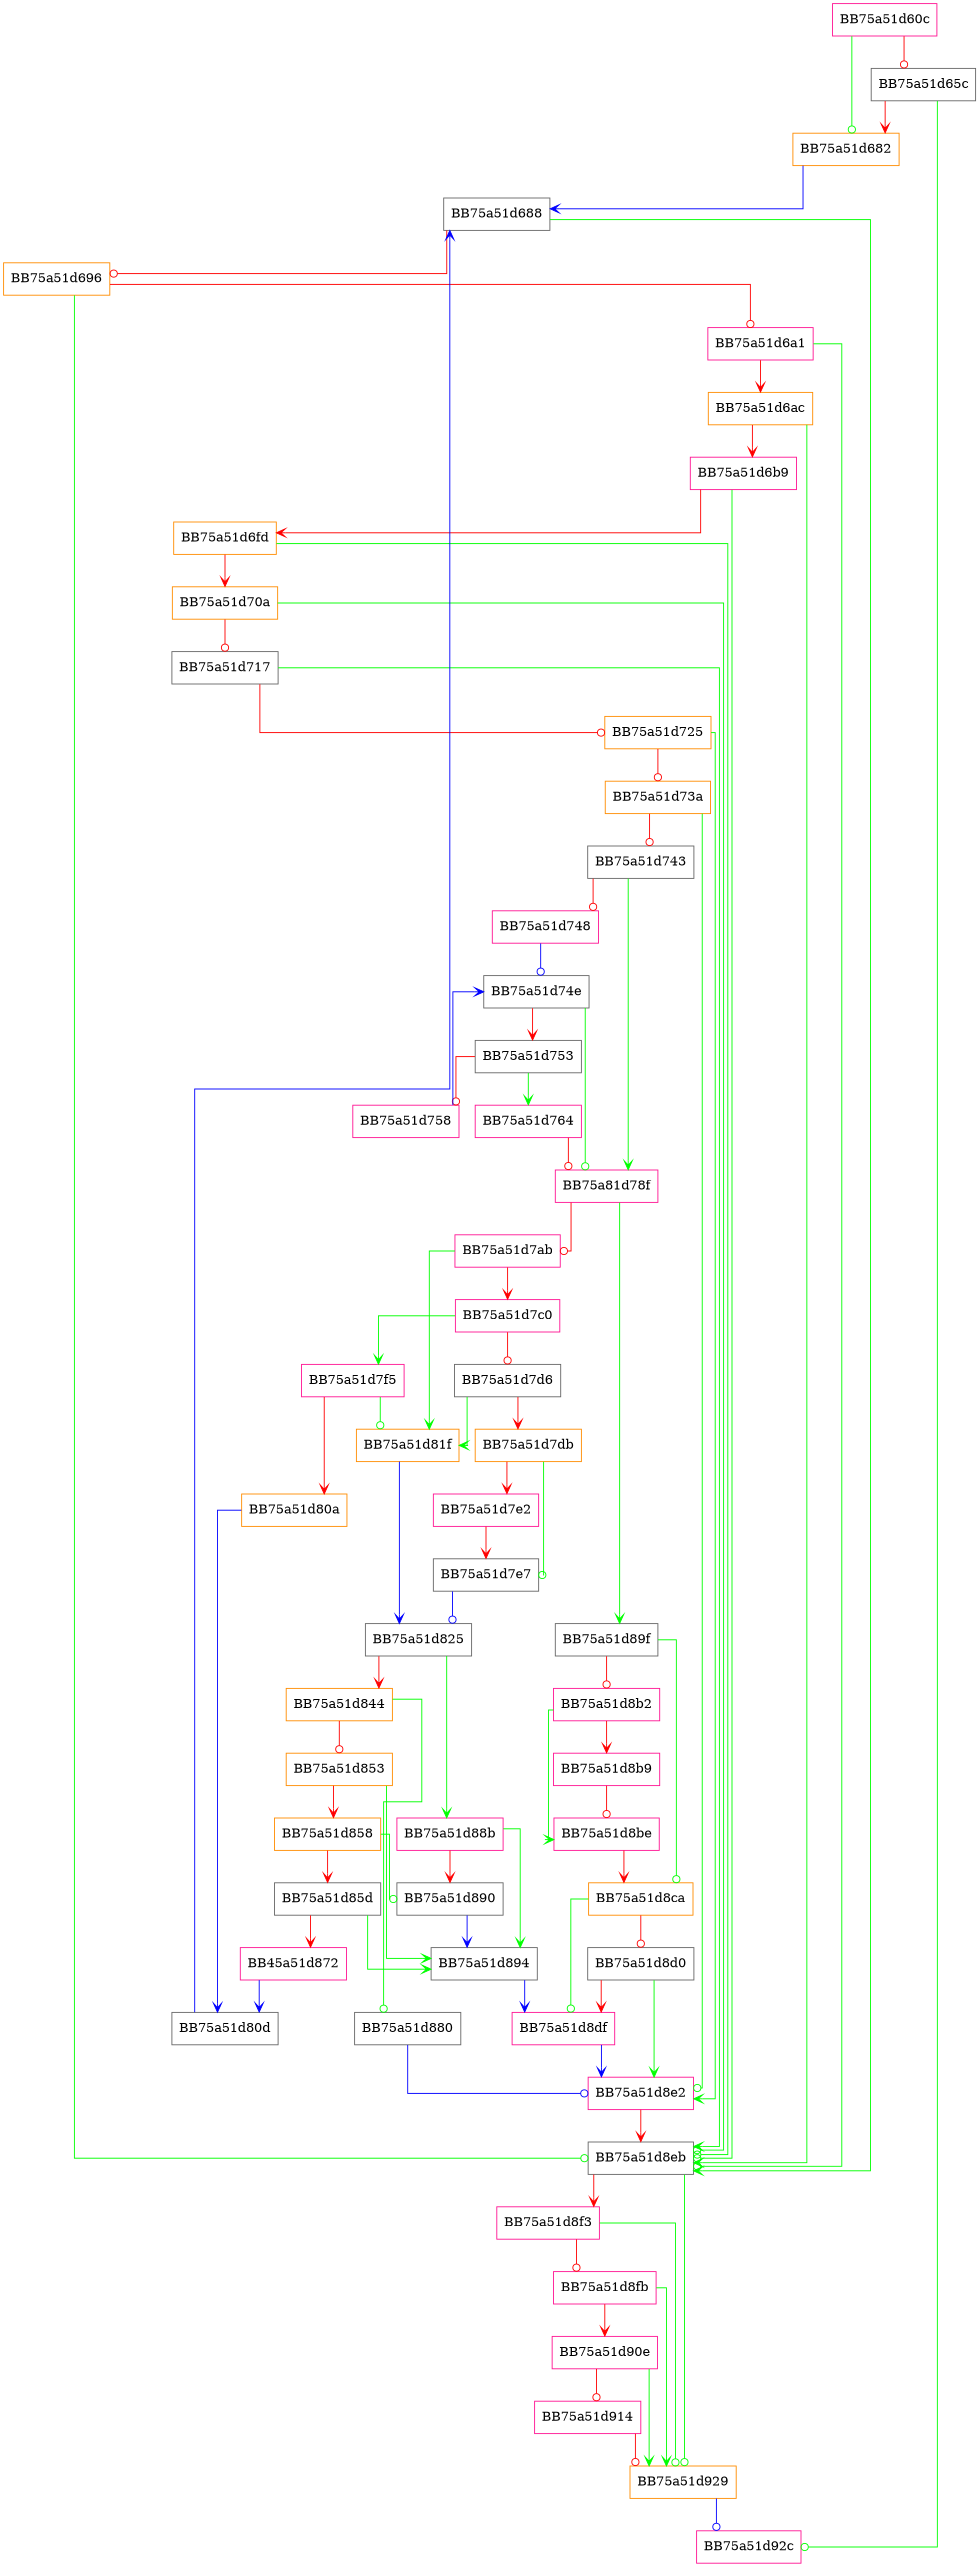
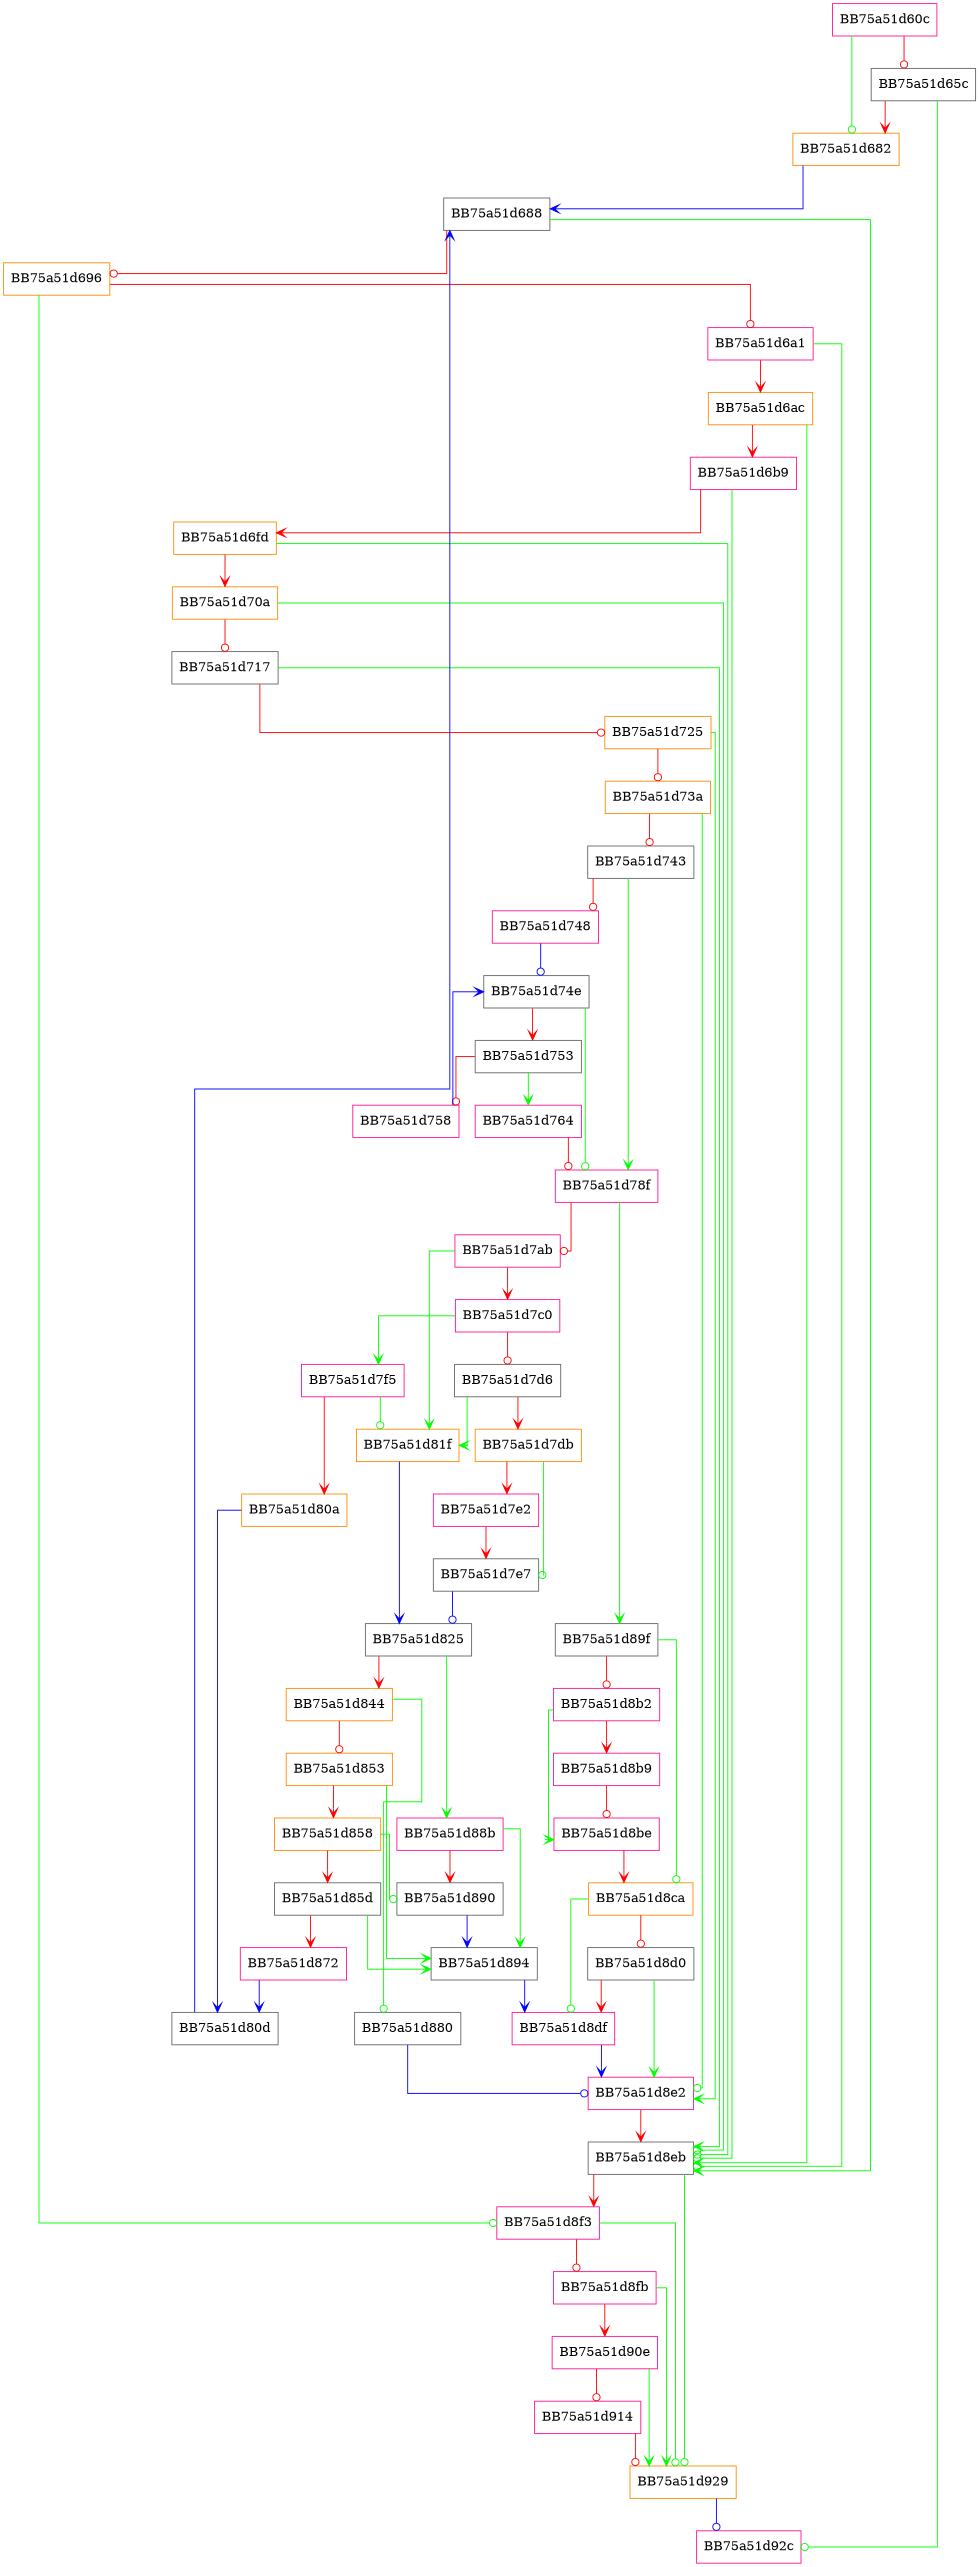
node "BB75a81d78f": label "BB75a81d78f" -> "BB75a51d78f"
edge "BB75a51d696" -> "BB75a51d8eb": now "BB75a51d696" -> "BB75a51d8f3"
node "BB45a51d872": label "BB45a51d872" -> "BB75a51d872"
